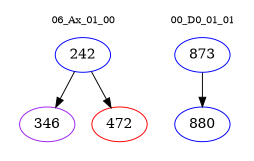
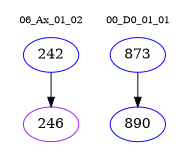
cluster "06_Ax_01_00": label "06_Ax_01_00" -> "06_Ax_01_02"
node "346": label "346" -> "246"
node "472": removed
node "880": label "880" -> "890"
